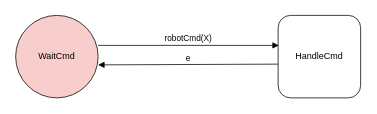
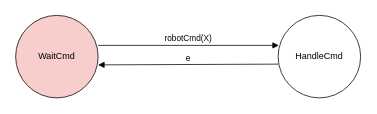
node "HandleCmd": shape rounded rectangle -> ellipse
